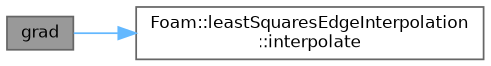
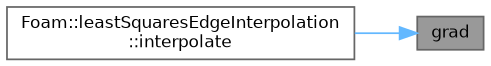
edge "grad" -> "Foam::leastSquaresEdgeInterpolation ::interpolate": reversed
